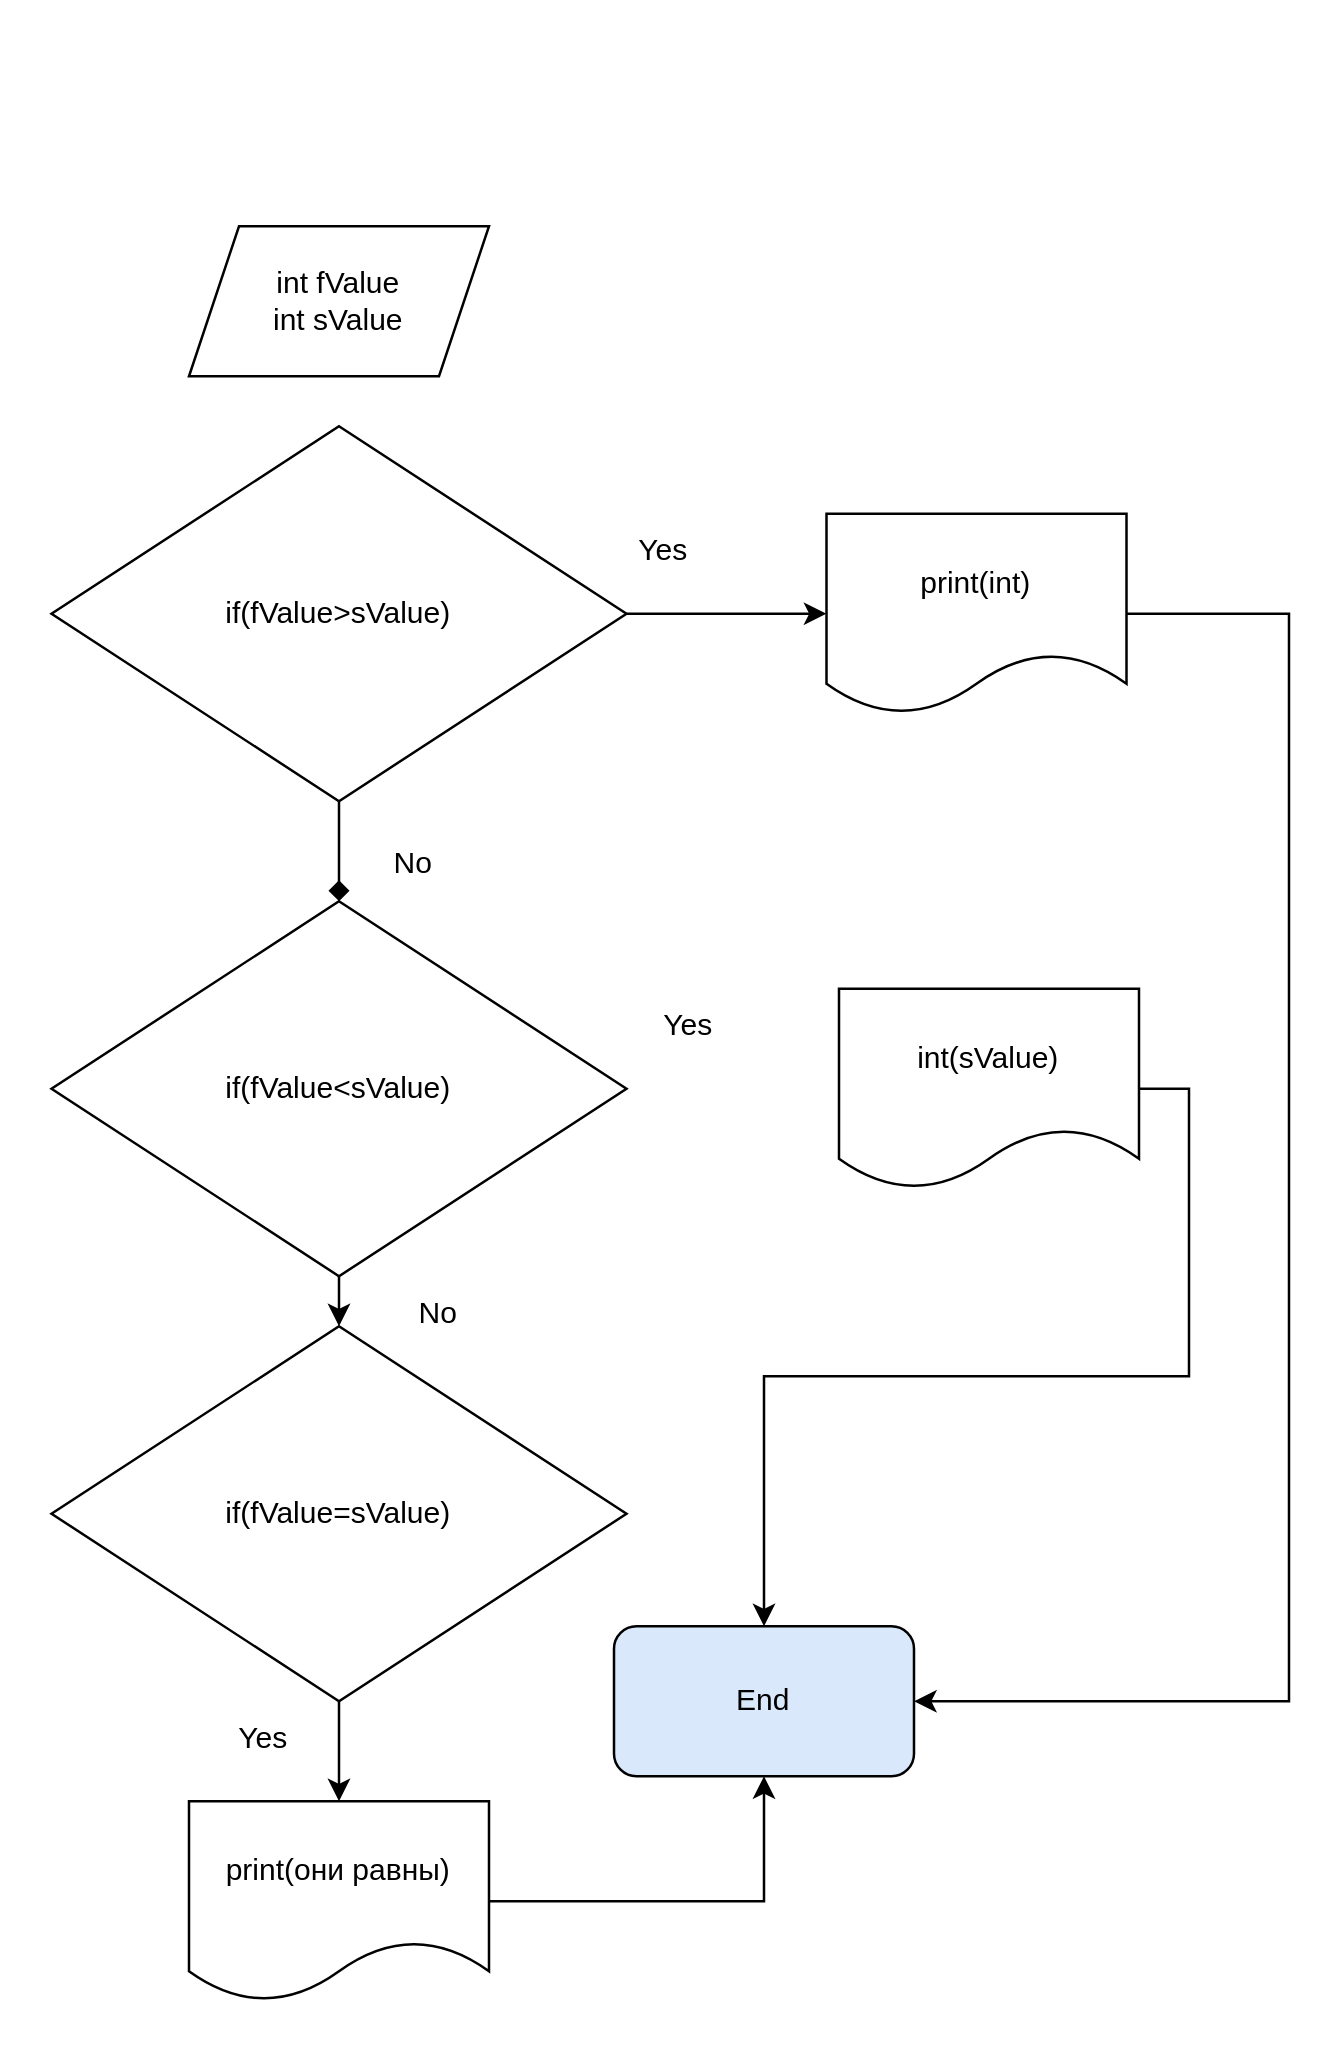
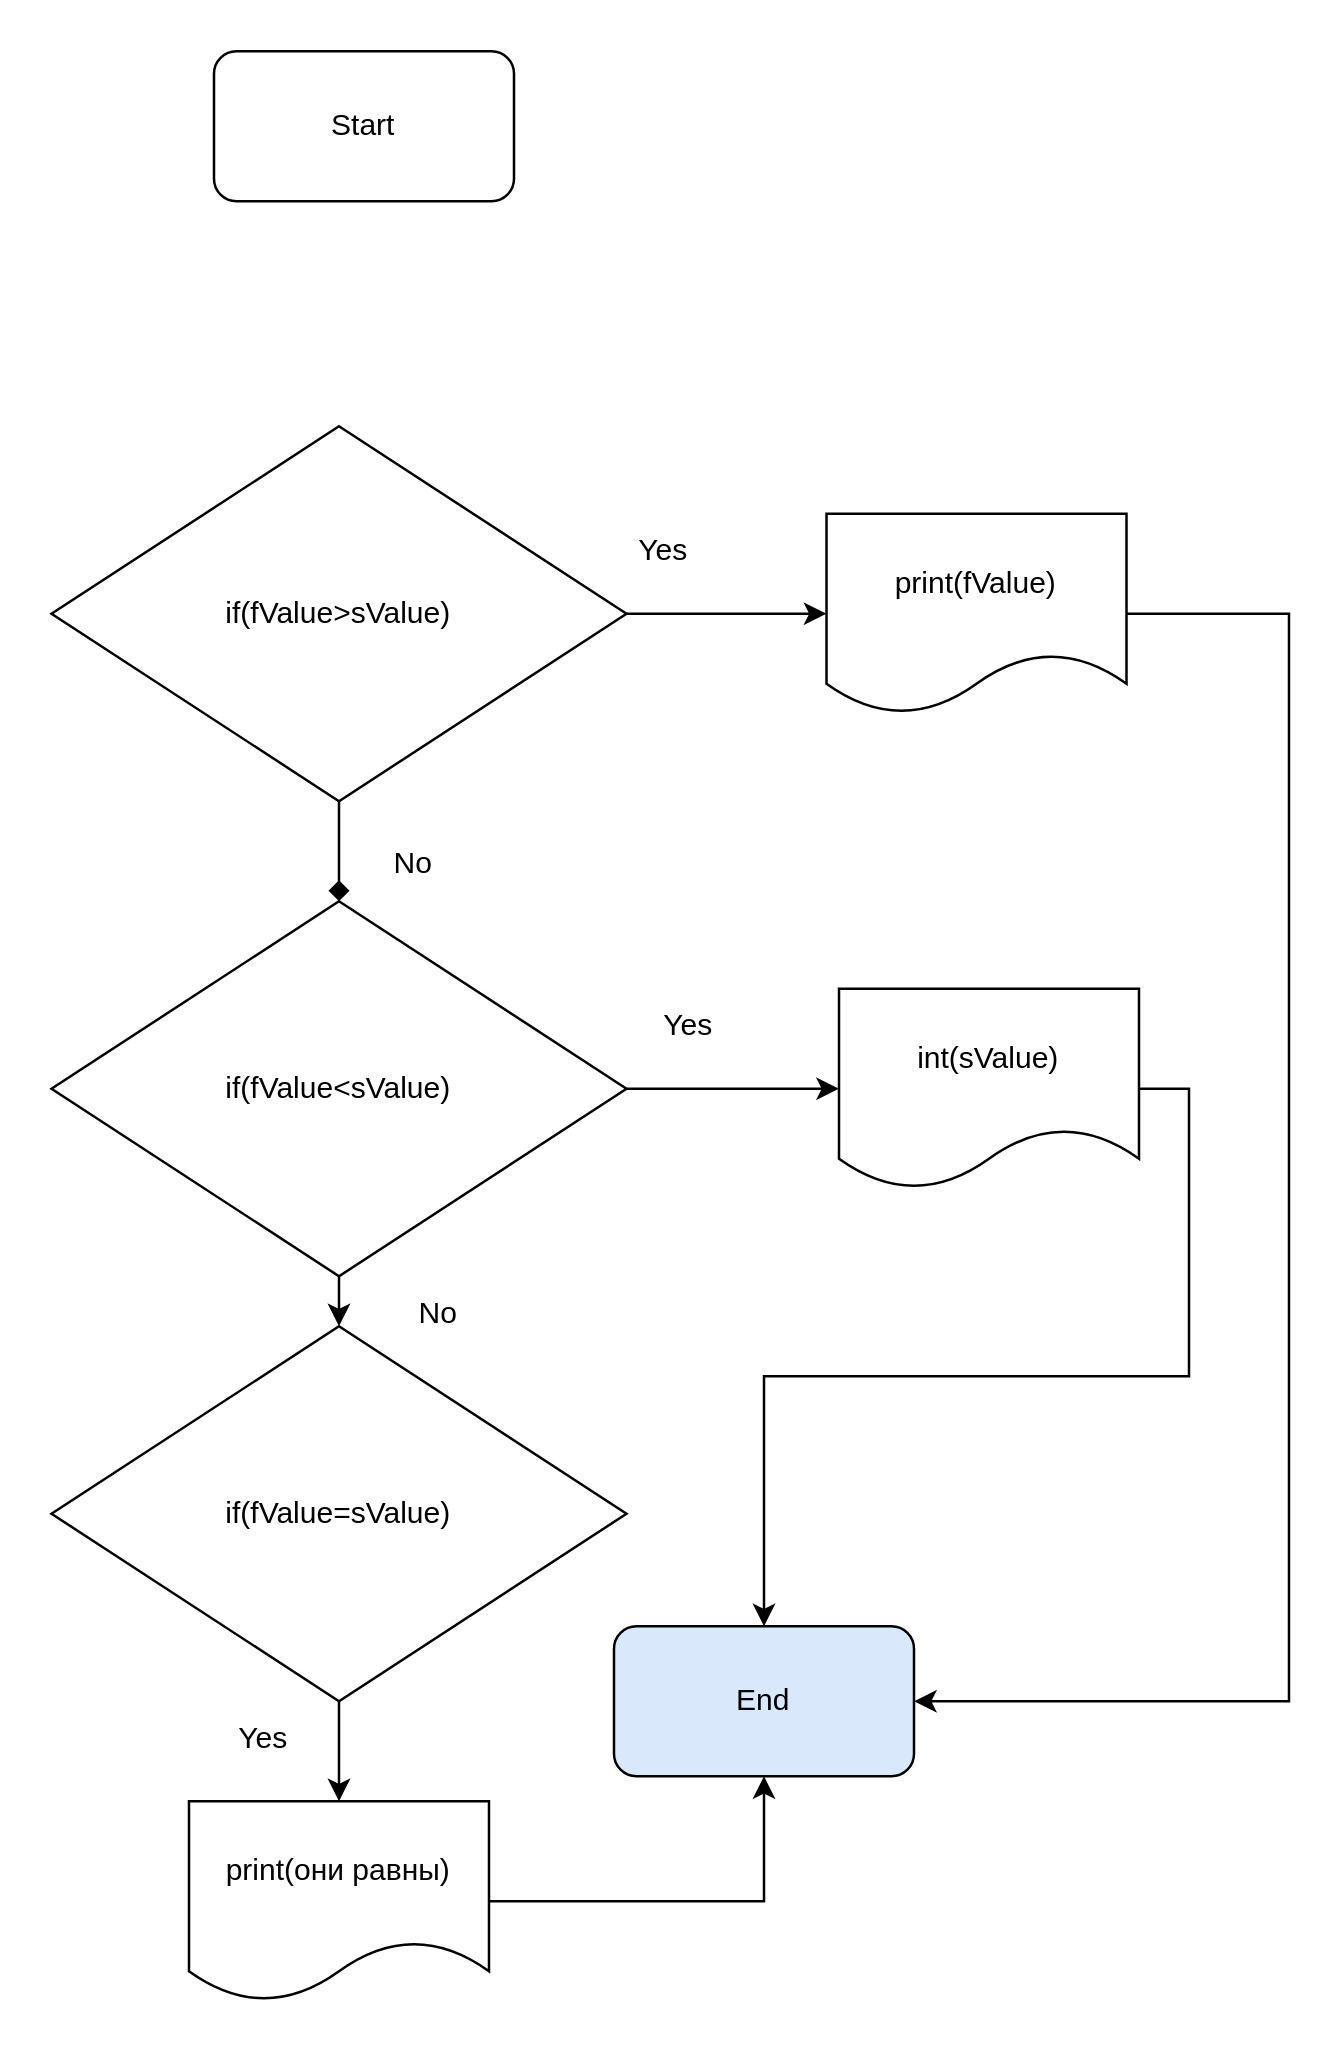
node "Start": added
node "int fValue int sValue": removed
node "print(int)": label "print(int)" -> "print(fValue)"
edge "if(fValue<sValue)" -> "int(sValue)": added
